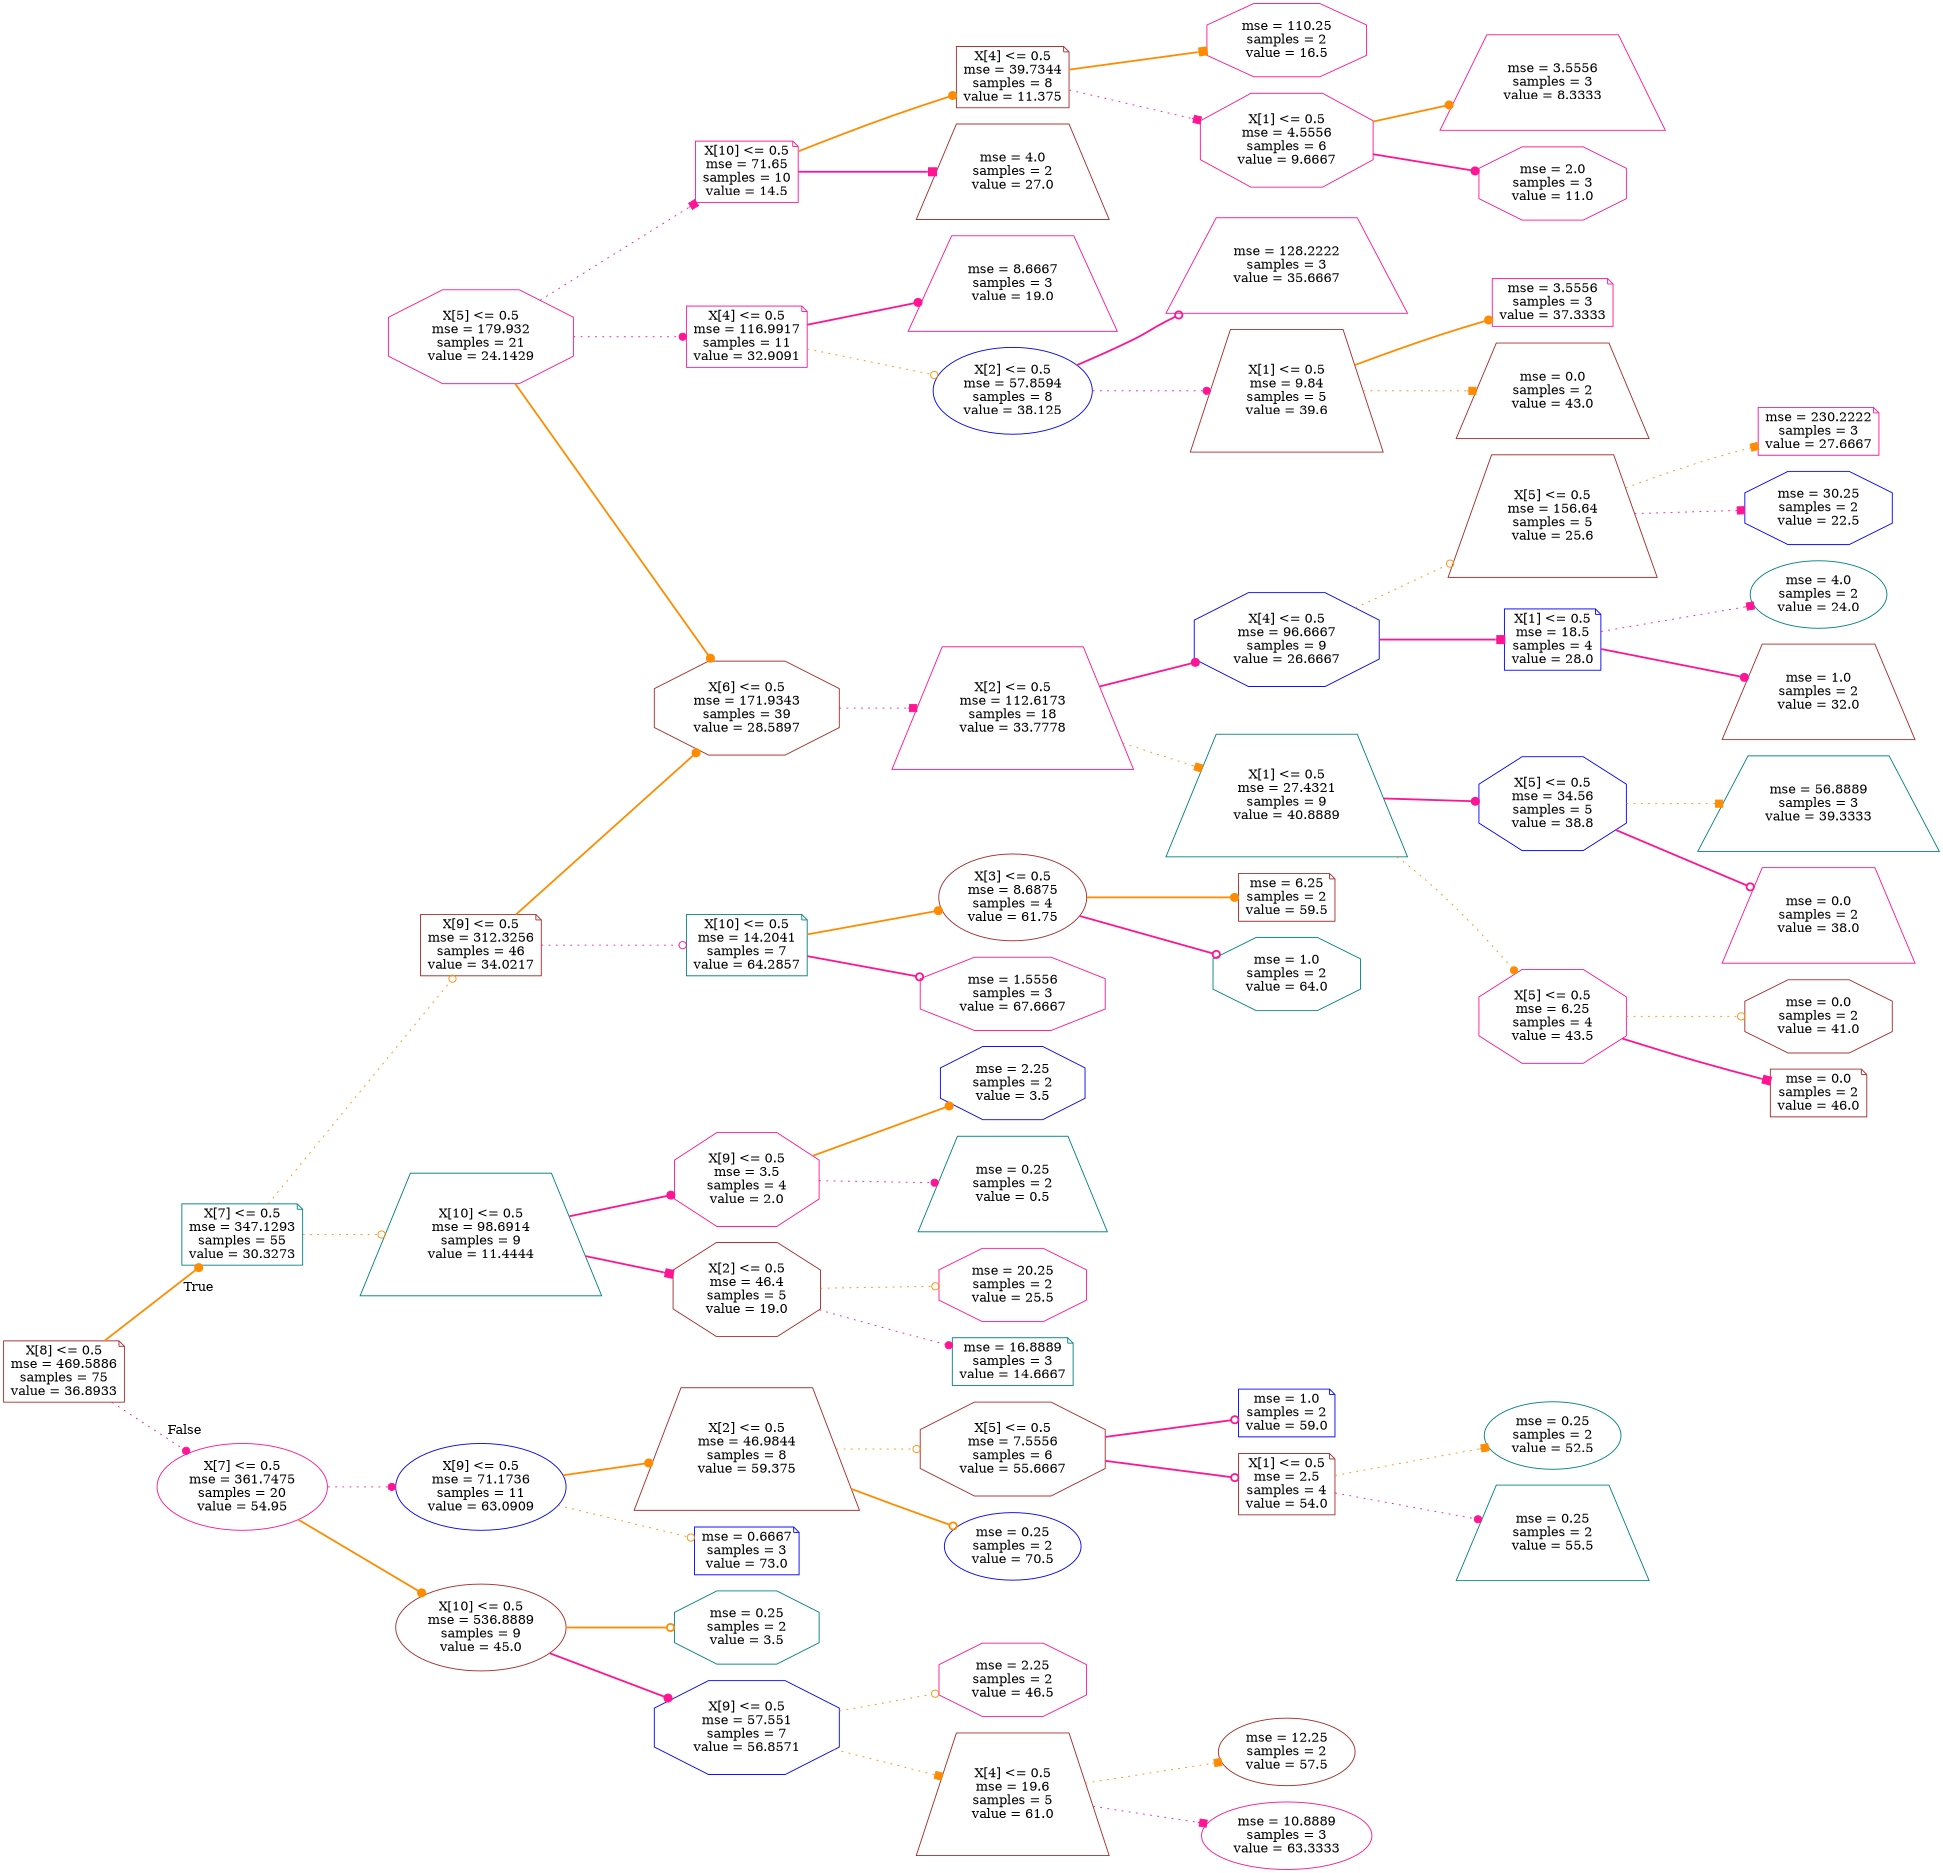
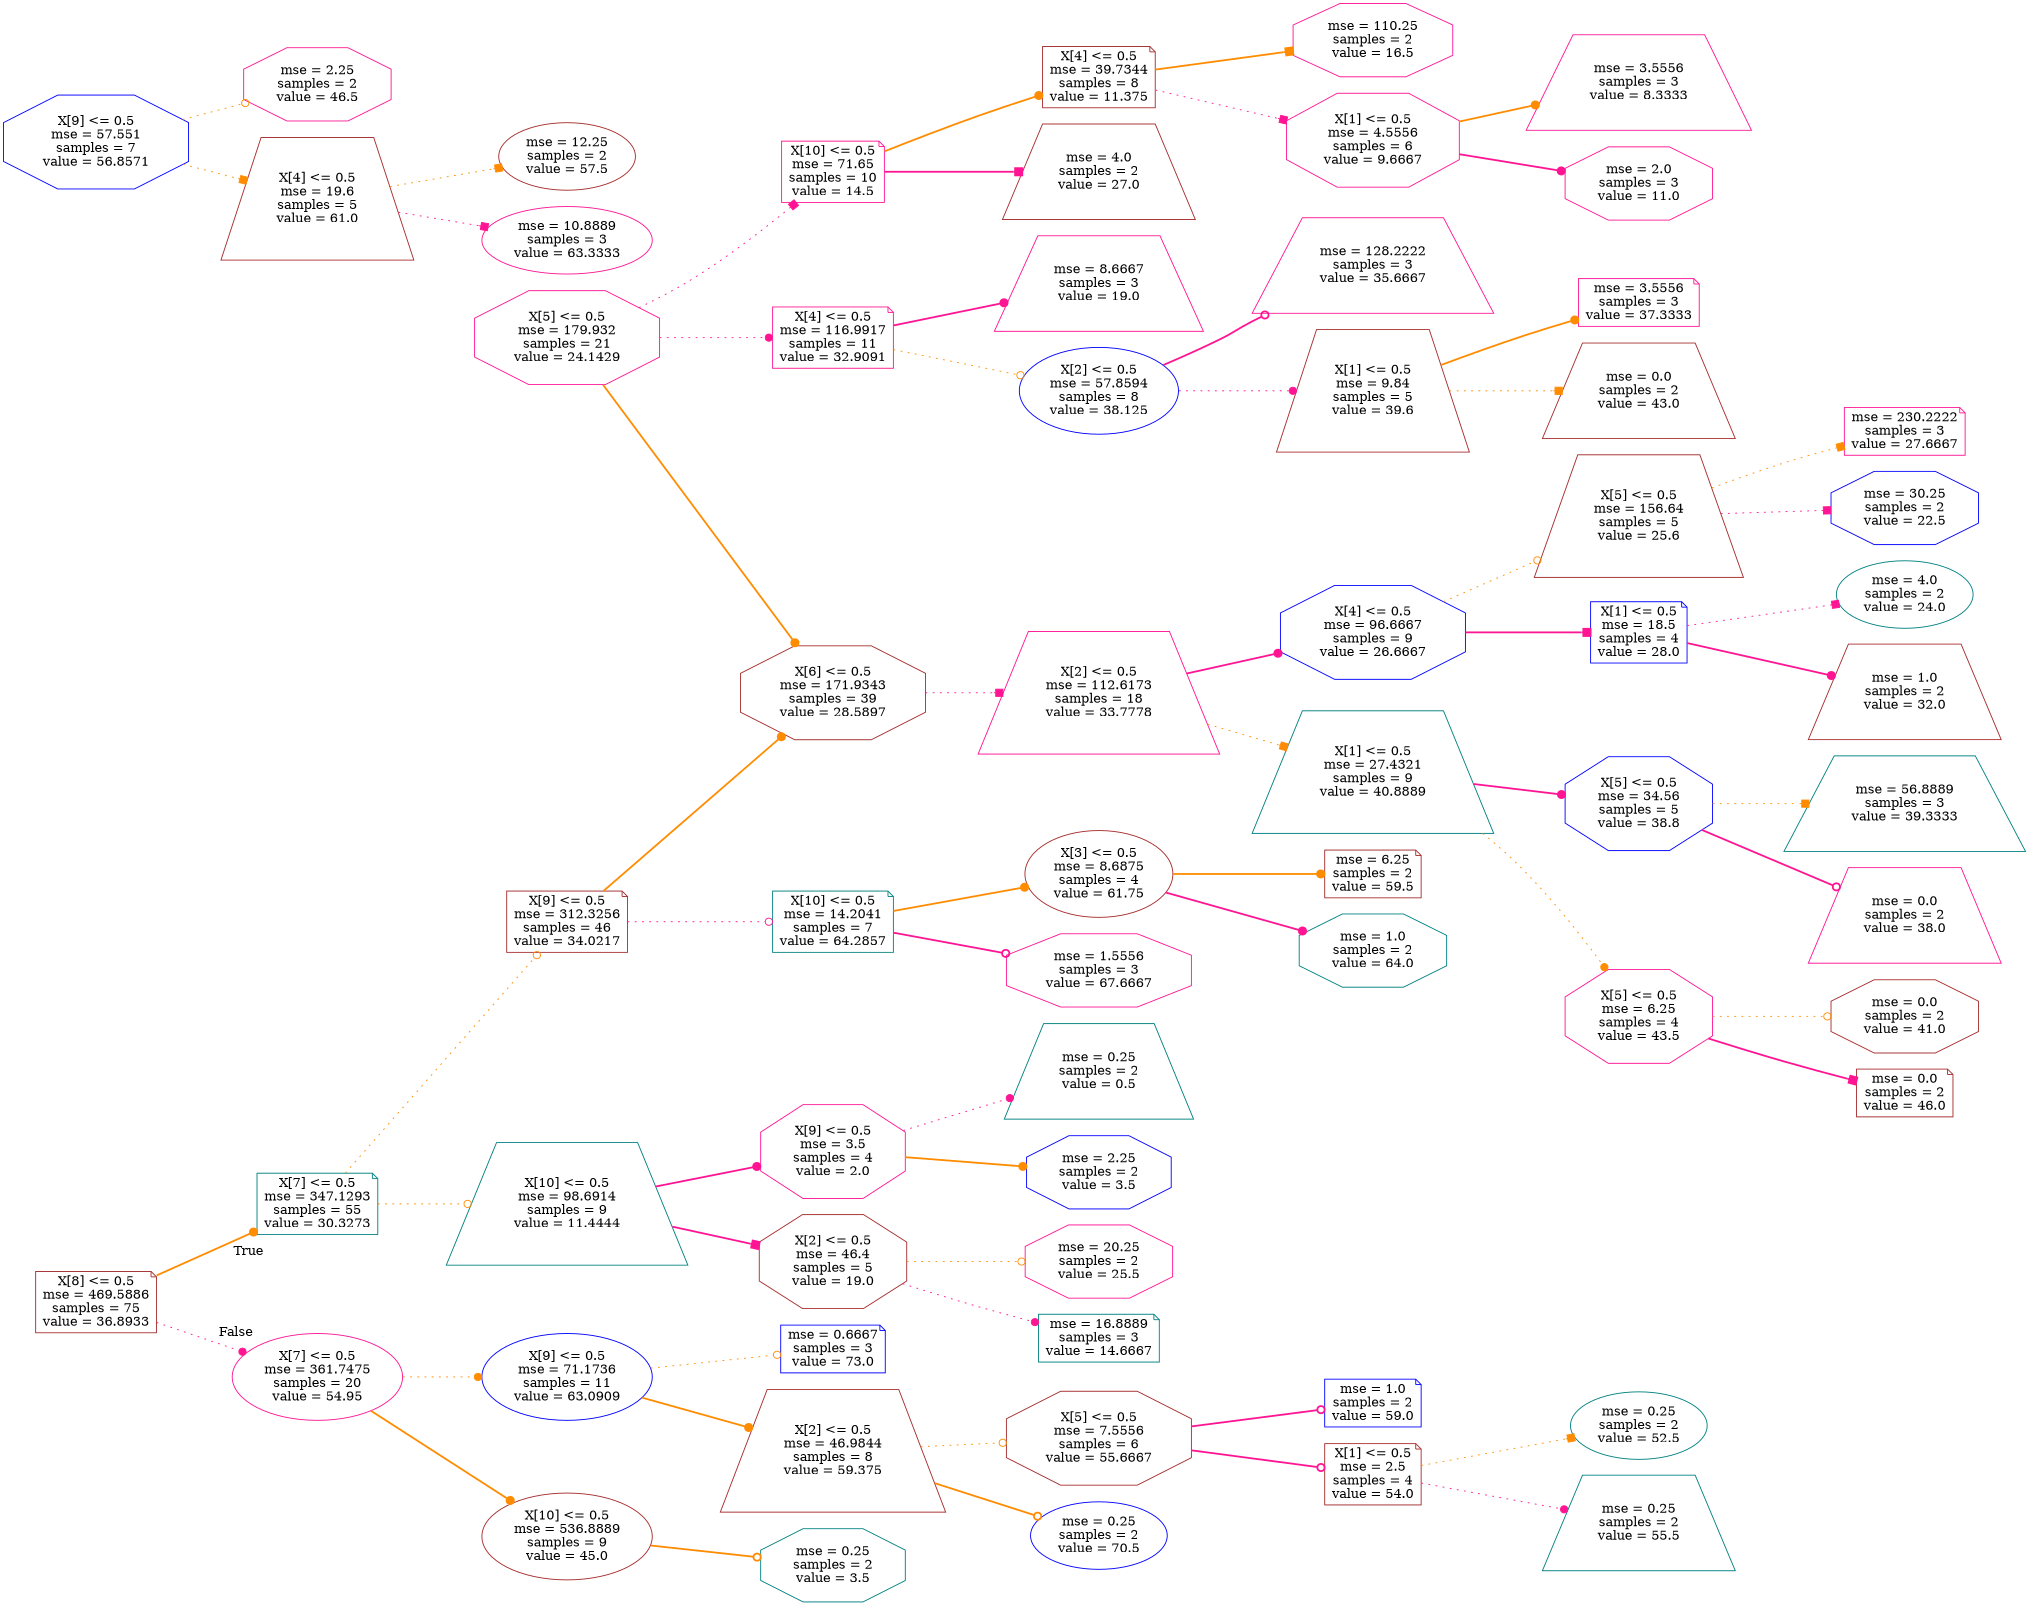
edge "X[3] <= 0.5 mse = 8.6875 samples = 4 value = 61.75" -> "mse = 1.0 samples = 2 value = 64.0": arrowhead odot -> dot
edge "X[7] <= 0.5 mse = 361.7475 samples = 20 value = 54.95" -> "X[9] <= 0.5 mse = 71.1736 samples = 11 value = 63.0909": color deeppink -> darkorange
edge "X[10] <= 0.5 mse = 536.8889 samples = 9 value = 45.0" -> "X[9] <= 0.5 mse = 57.551 samples = 7 value = 56.8571": removed
